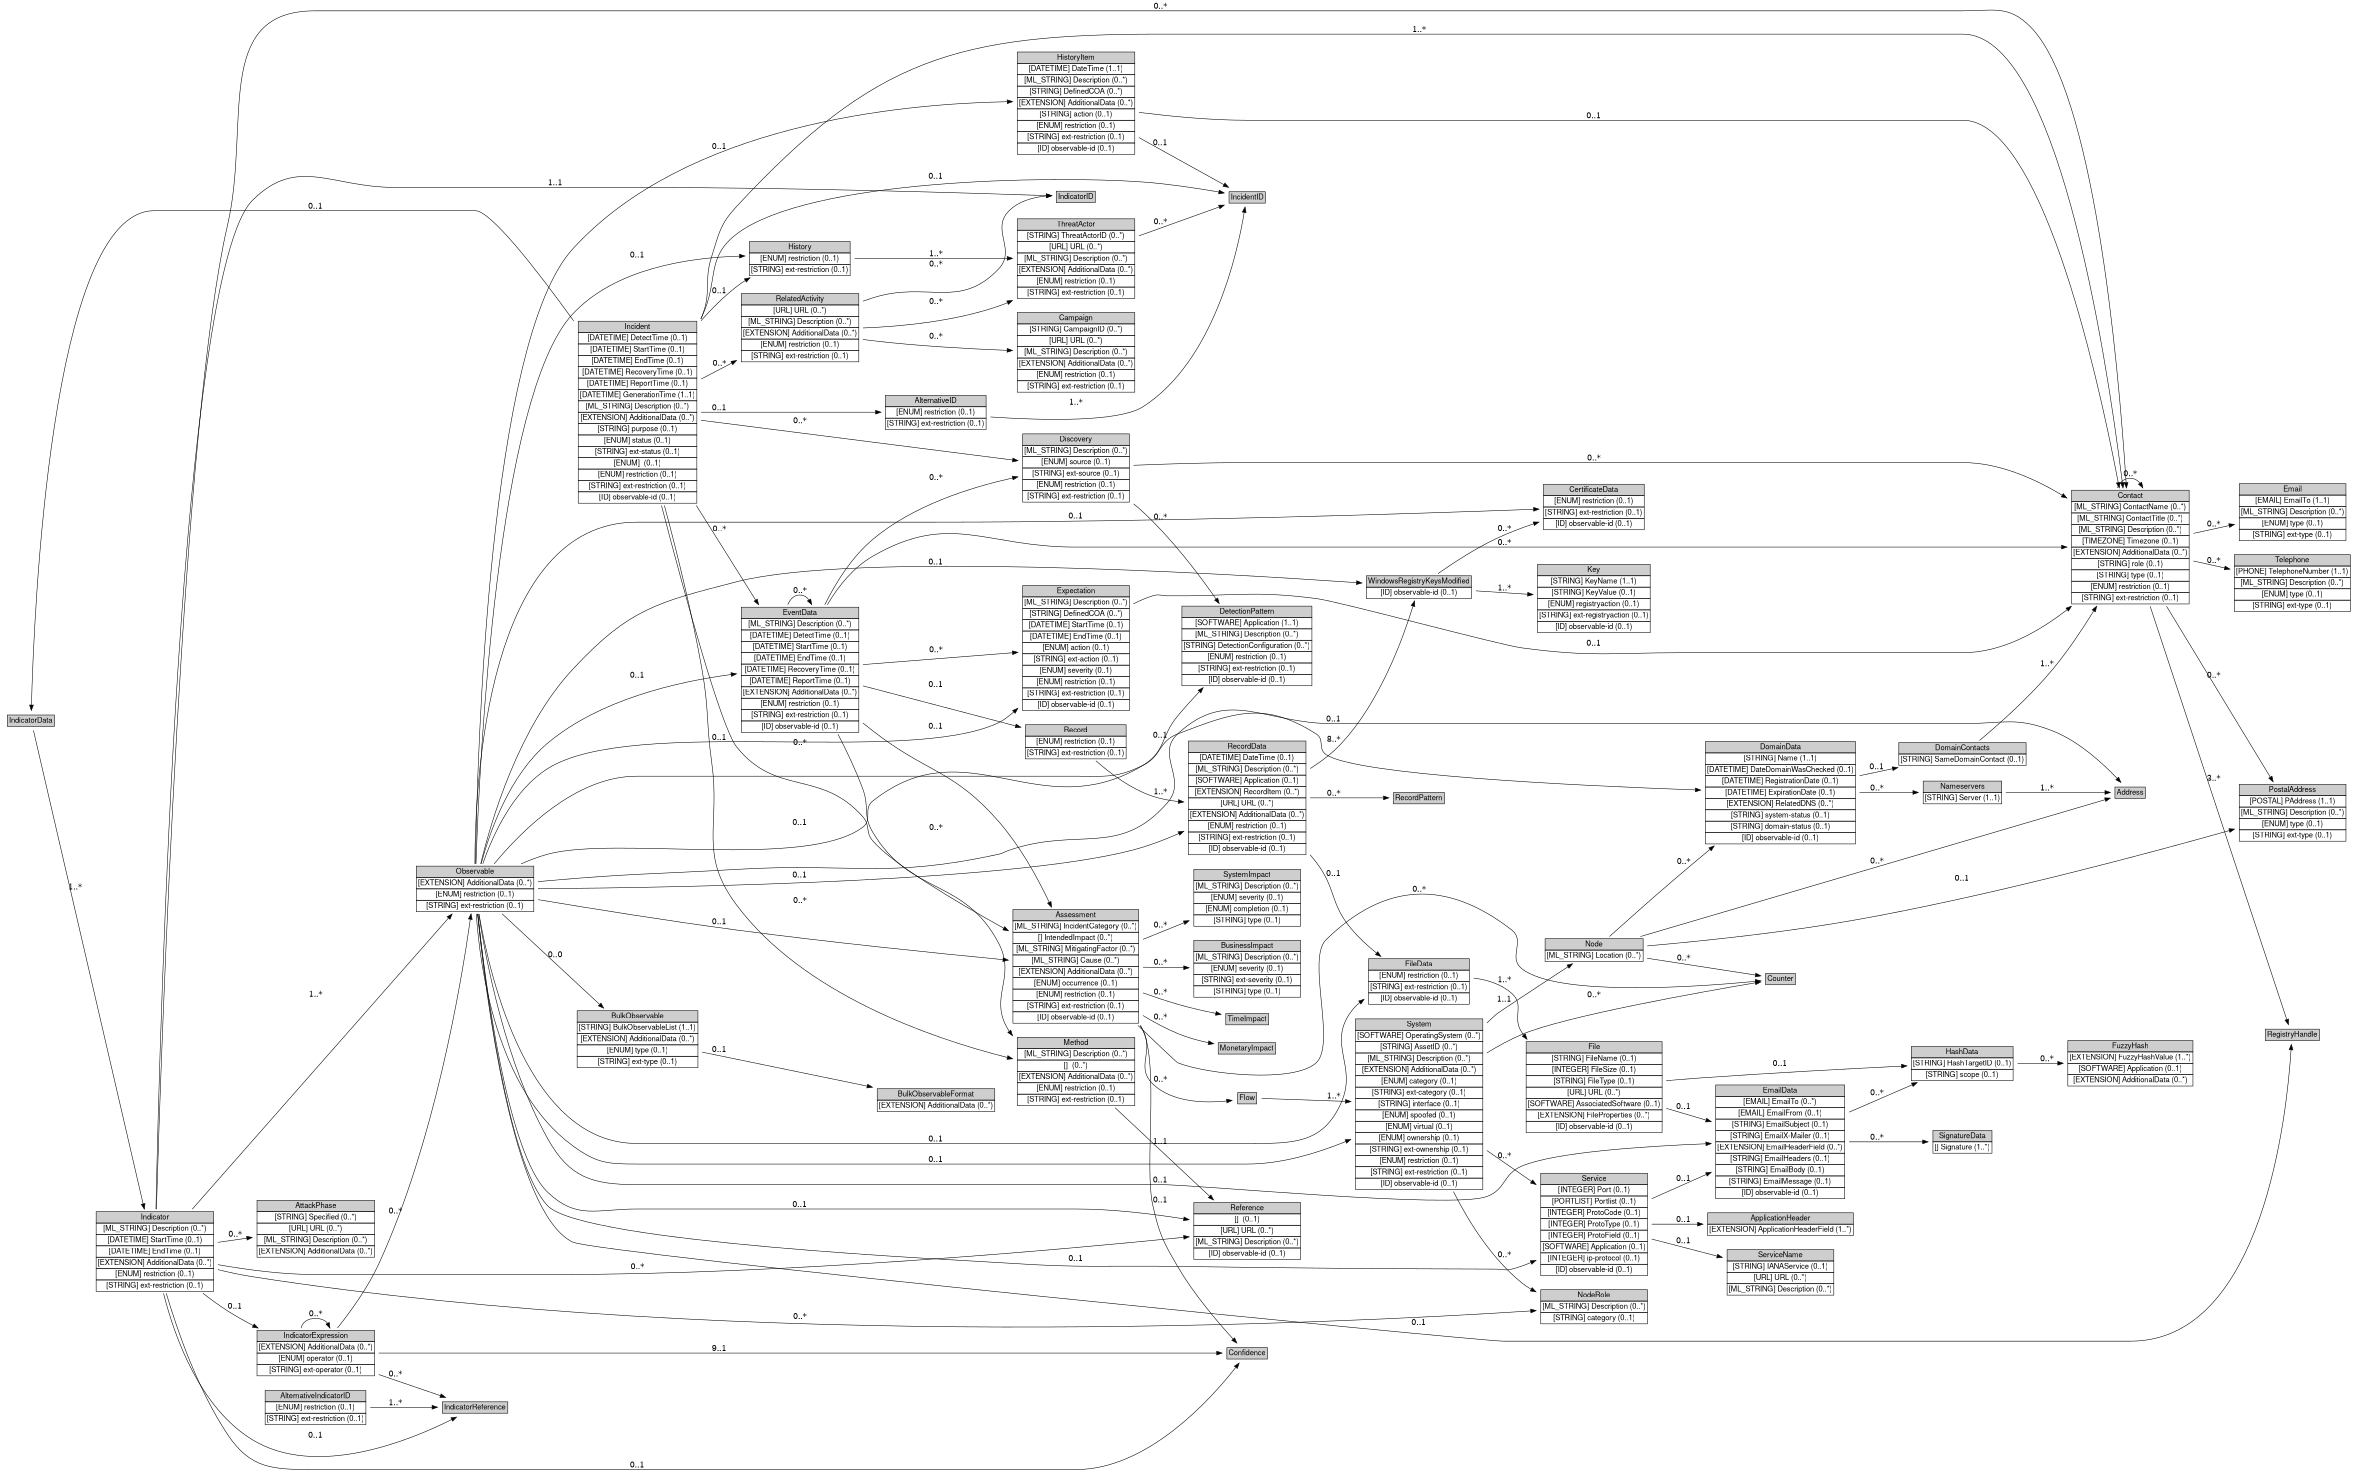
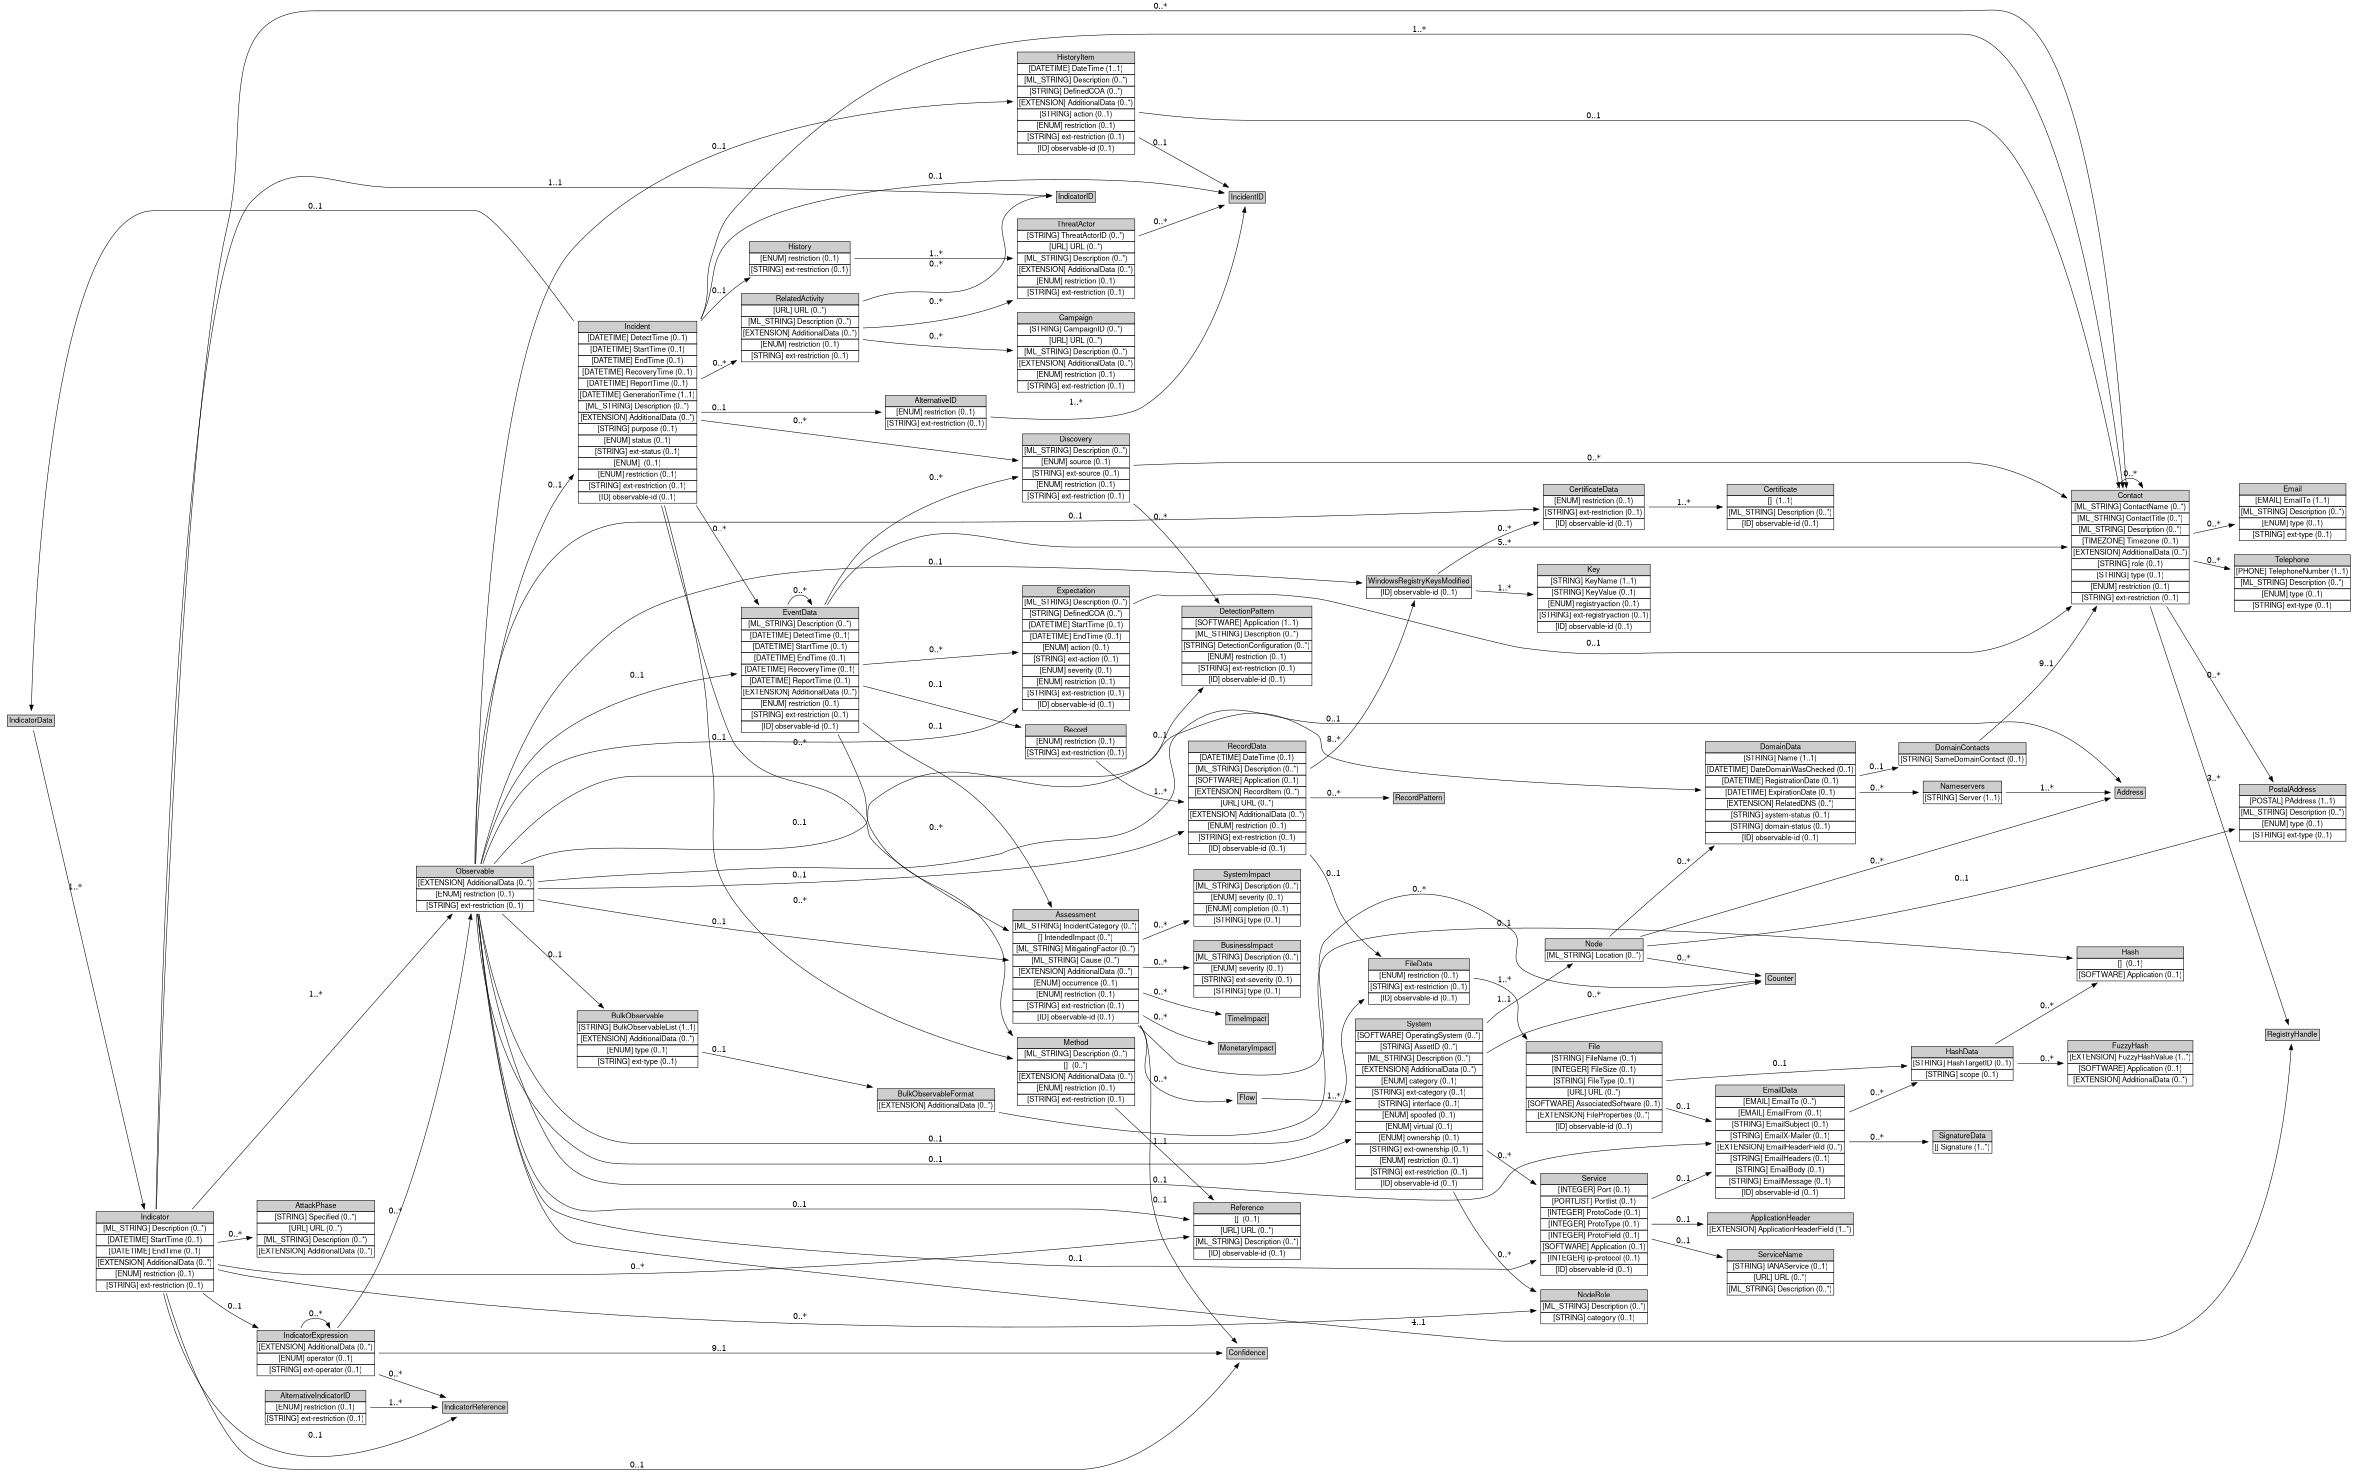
edge "Observable" -> "History": now "Observable" -> "Incident"
node "Certificate": added
edge "EventData" -> "Contact": label "0..*" -> "5..*"
edge "DomainContacts" -> "Contact": label "1..*" -> "9..1"
edge "Observable" -> "BulkObservable": label "0..0" -> "0..1"
node "Hash": added
edge "Observable" -> "RegistryHandle": label "0..1" -> "4..1"
